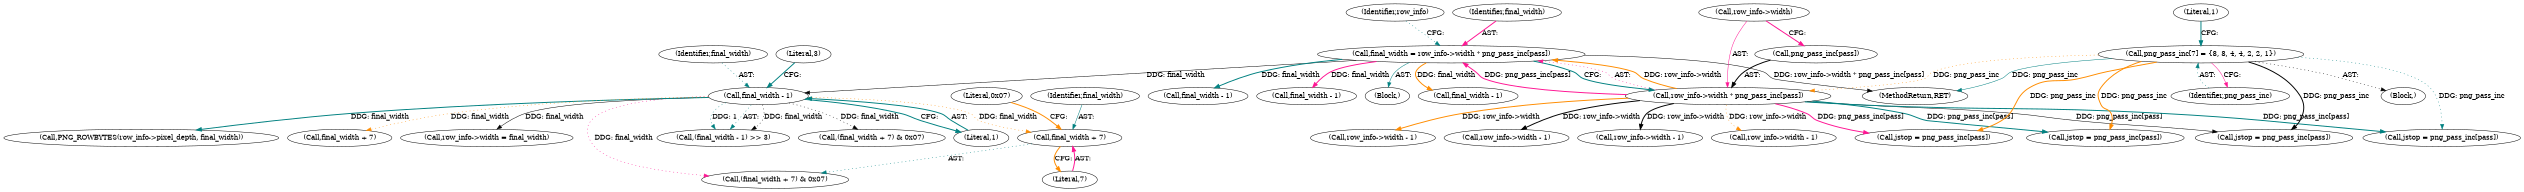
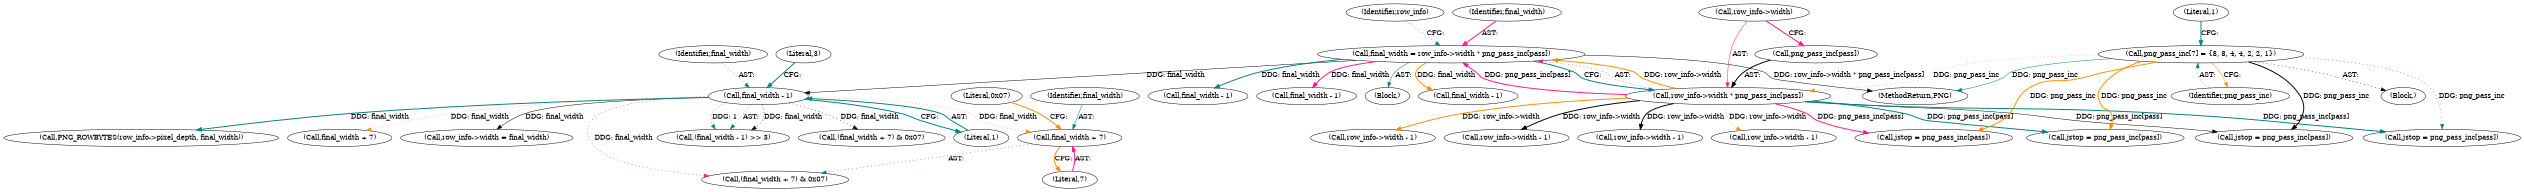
edge "(Call,png_pass_inc[7] = {8, 8, 4, 4, 2, 2, 1})" -> "(Identifier,png_pass_inc)": color deeppink -> darkorange
node "(MethodReturn,RET)": label "(MethodReturn,RET)" -> "(MethodReturn,PNG)"
